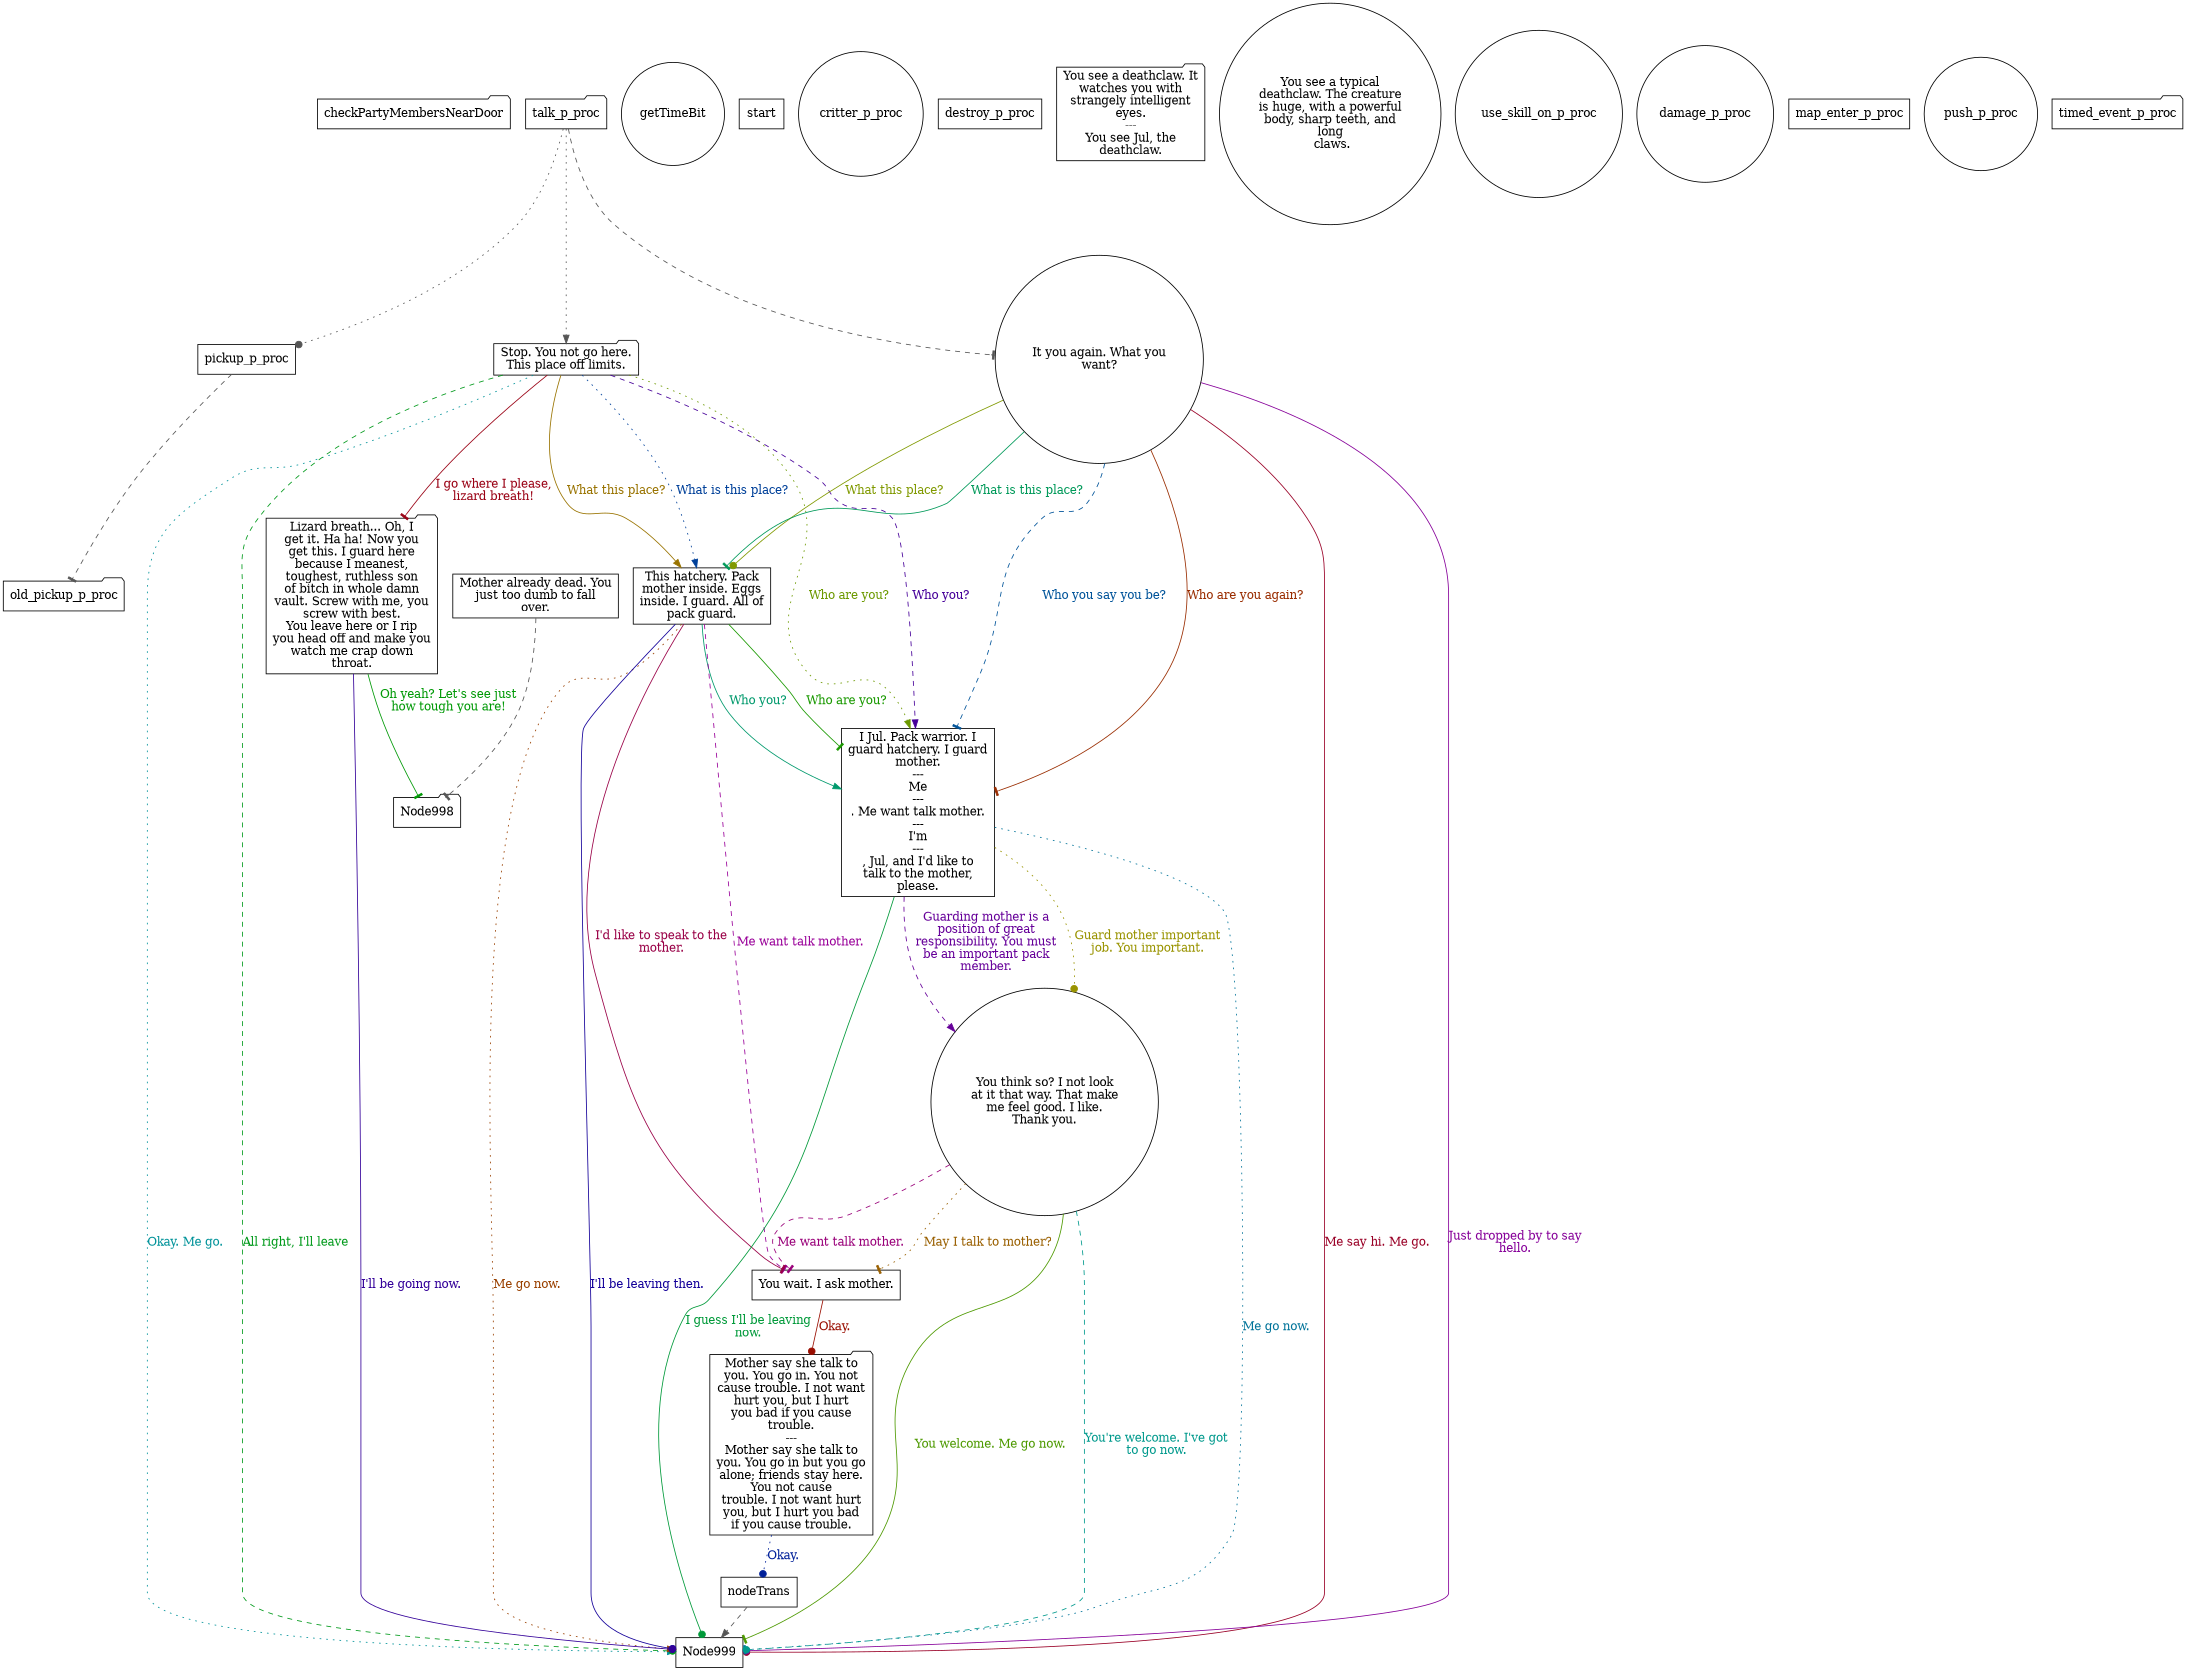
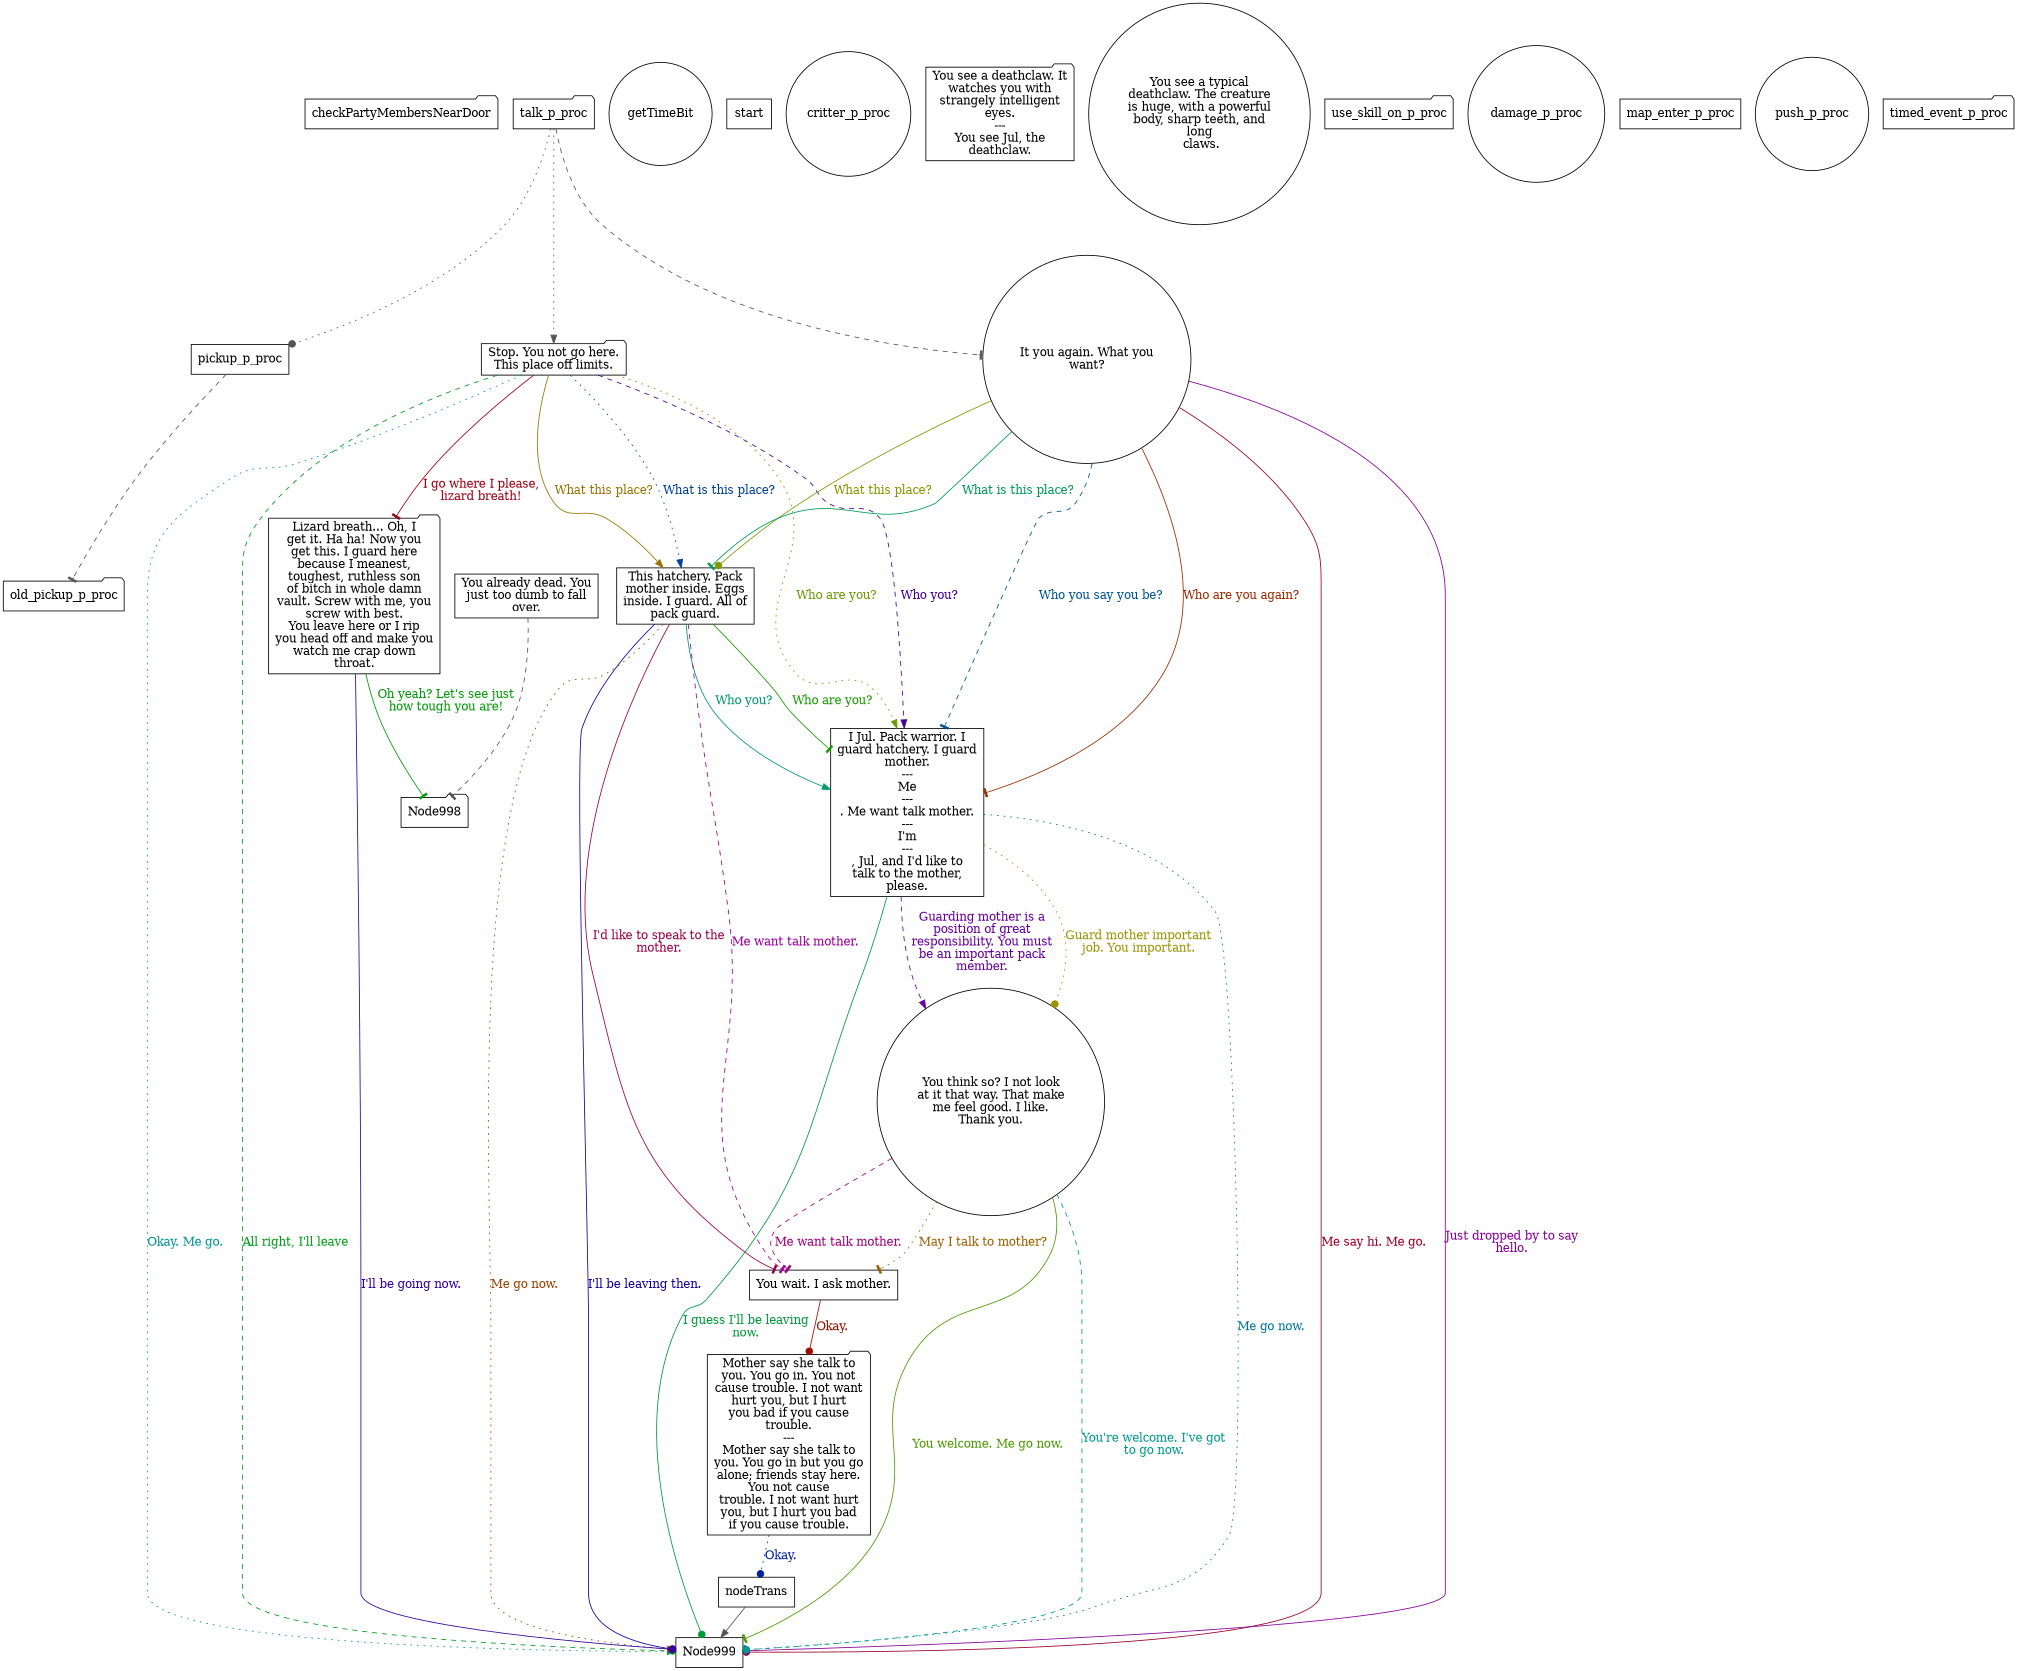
node "destroy_p_proc": removed
node "use_skill_on_p_proc": shape circle -> folder
node "Mother already dead. You just too dumb to fall over.": label "Mother already dead. You just too dumb to fall over." -> "You already dead. You just too dumb to fall over."
edge "nodeTrans" -> "Node999": style dashed -> solid
